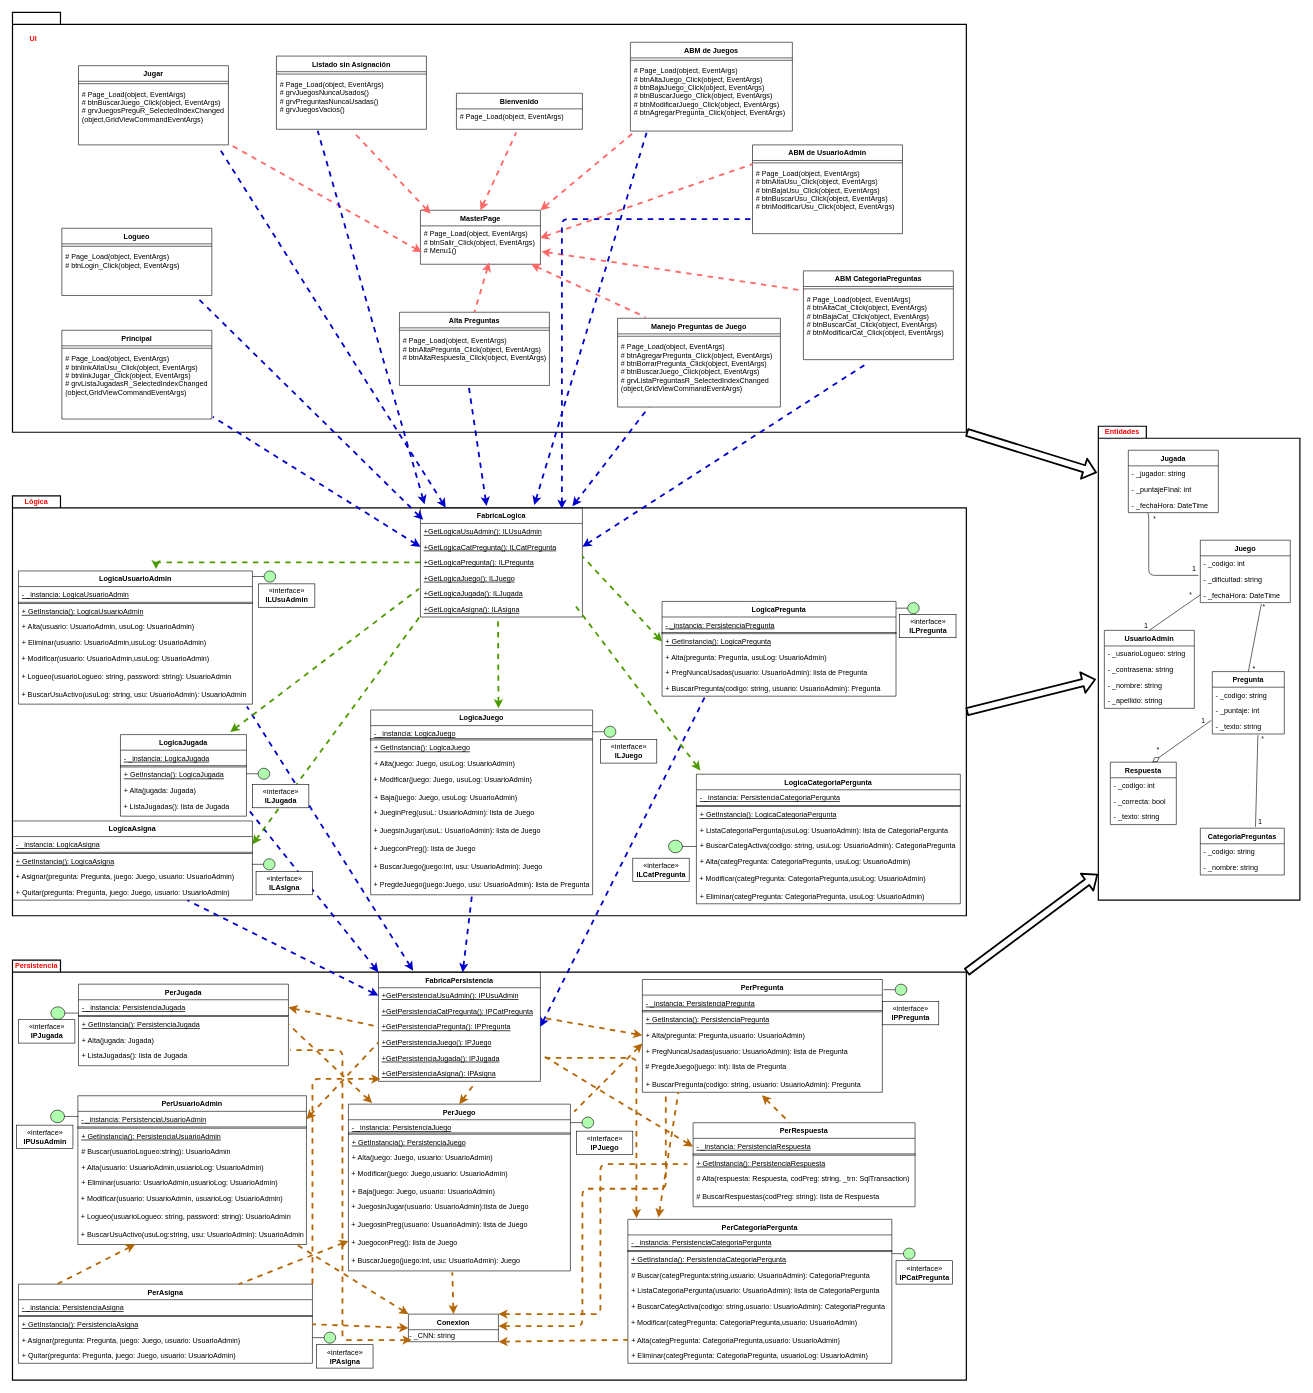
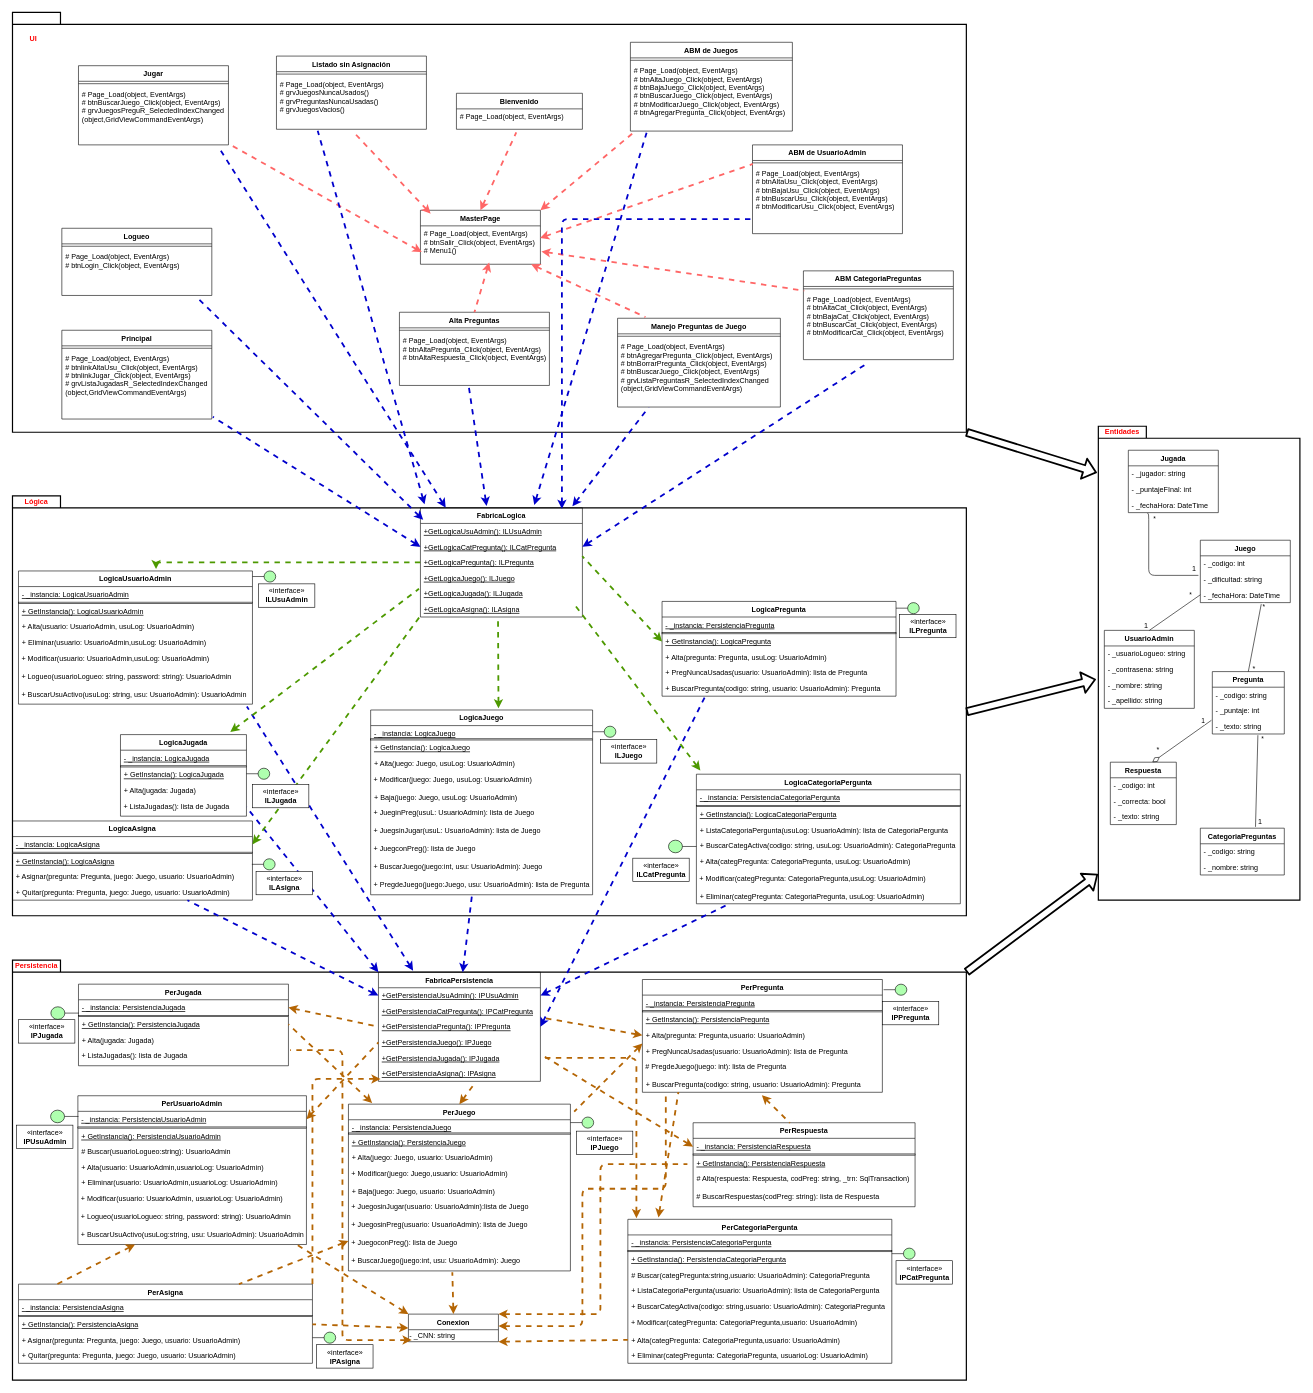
edge "+ Eliminar(categPregunta: CategoriaPregunta, usuLog: UsuarioAdmin)" -> "+GetPersistenciaUsuAdmin(): IPUsuAdmin": added
